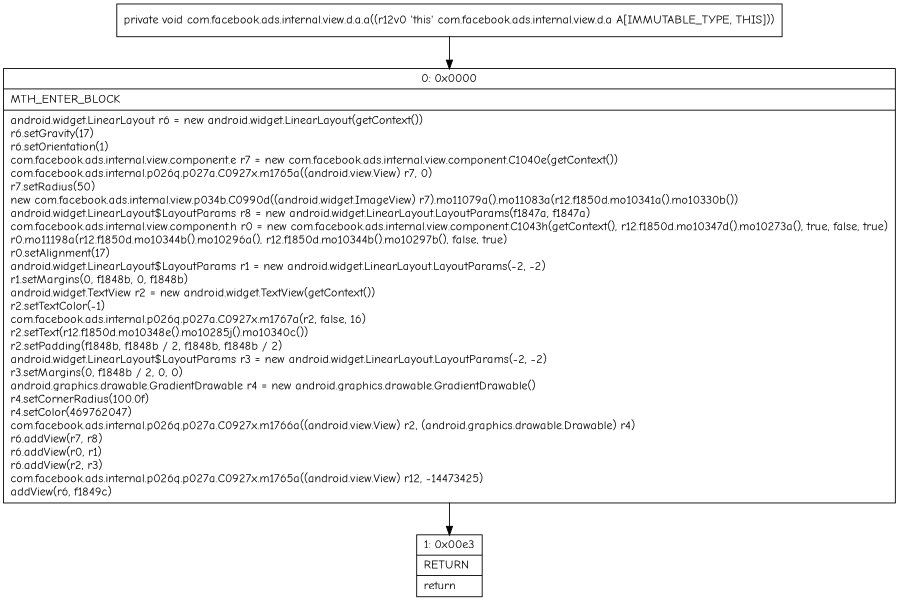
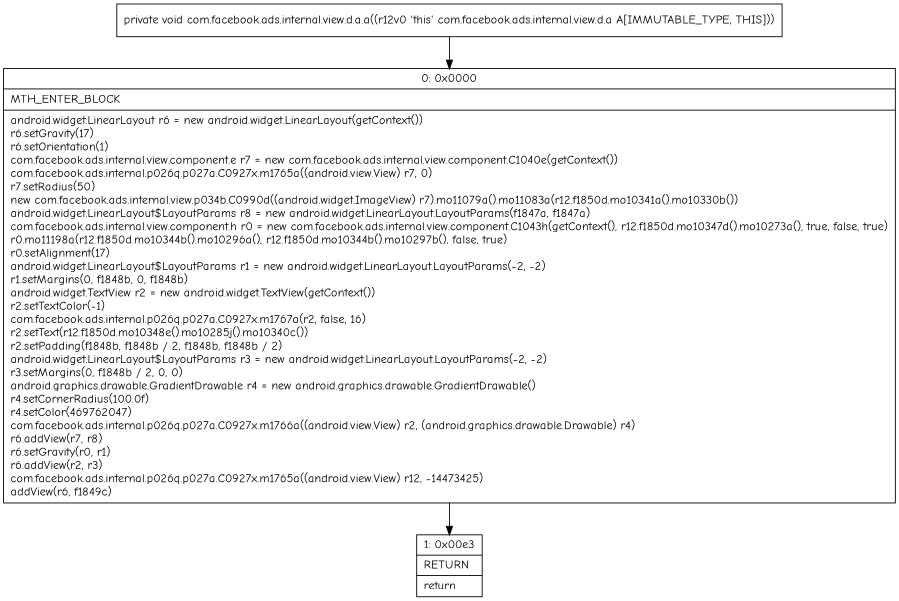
node "0: 0x0000": text "r6.addView(r0, r1)" -> "r6.setGravity(r0, r1)"
